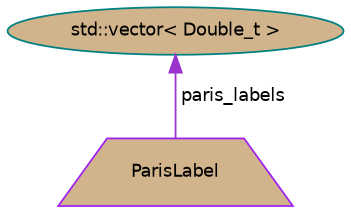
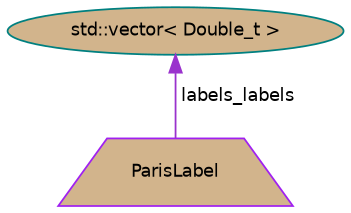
edge "ParisLabel" -> "std::vector< Double_t >": label " paris_labels" -> " labels_labels"
